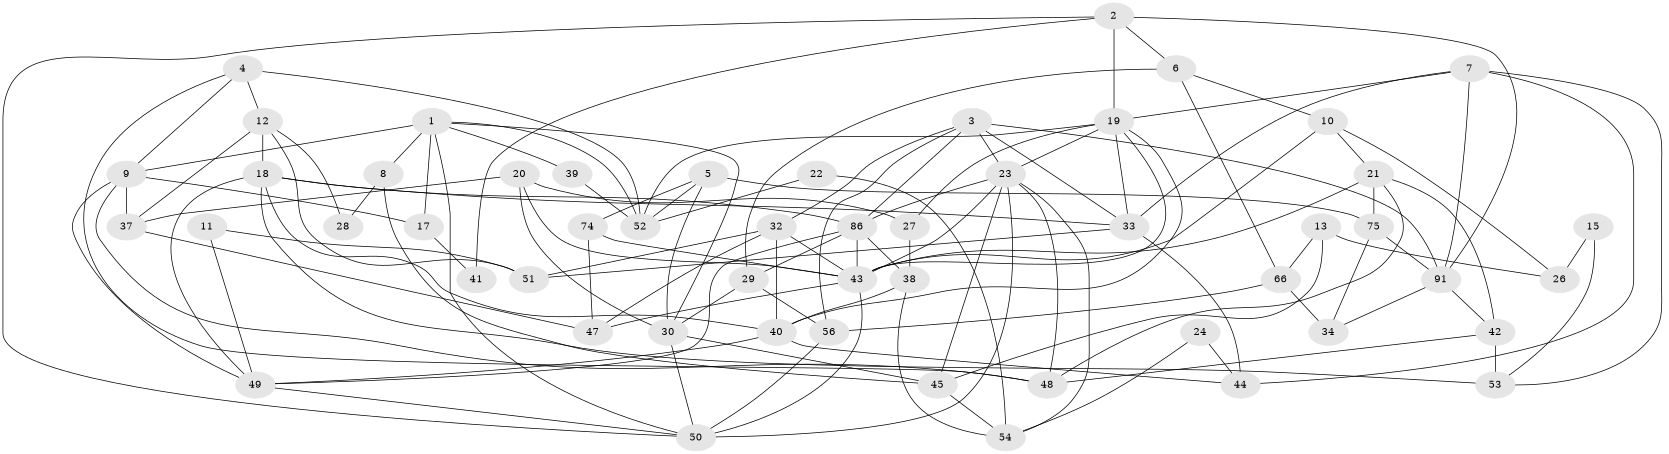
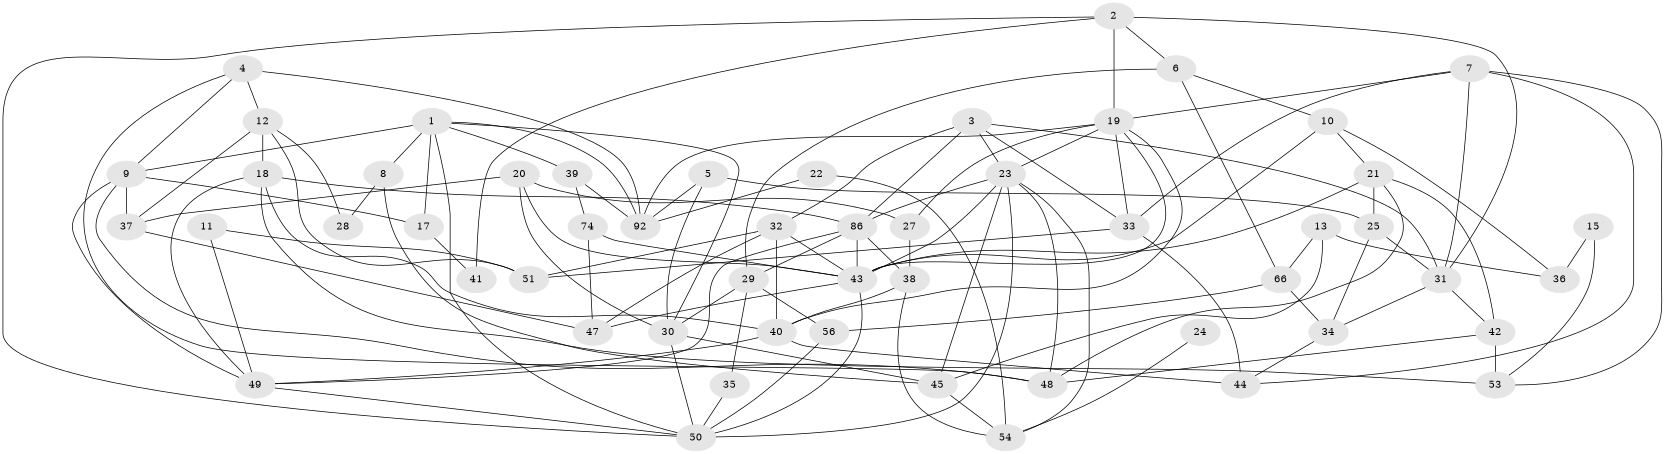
edge "5" -- "74": now "39" -- "74"
edge "3" -- "56": removed
edge "18" -- "33": removed
node "52": label "52" -> "92"
node "75": label "75" -> "25"
node "91": label "91" -> "31"
node "26": label "26" -> "36"
edge "24" -- "44": now "34" -- "44"
node "35": added
